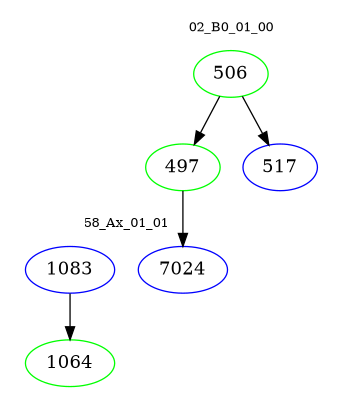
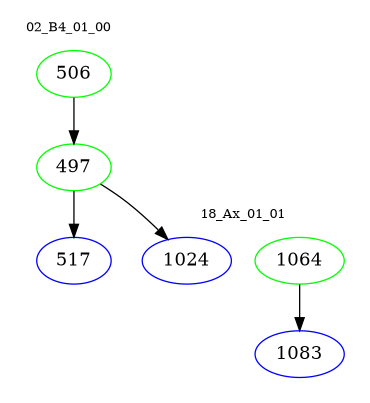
cluster "02_B0_01_00": label "02_B0_01_00" -> "02_B4_01_00"
edge "506" -> "517": now "497" -> "517"
cluster "58_Ax_01_01": label "58_Ax_01_01" -> "18_Ax_01_01"
node "7024": label "7024" -> "1024"
edge "1083" -> "1064": reversed
